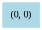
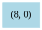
node "(0, 0)": label "(0, 0)" -> "(8, 0)"
